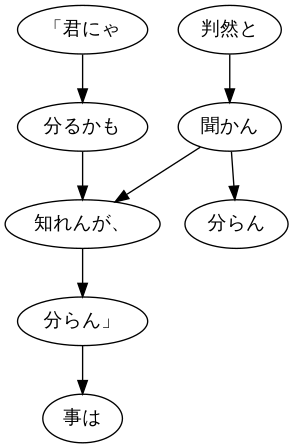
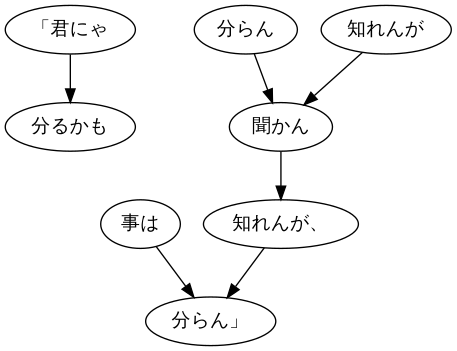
node "判然と": label "判然と" -> "知れんが"
edge "分るかも" -> "知れんが、": removed
edge "聞かん" -> "分らん": reversed
edge "分らん」" -> "事は": reversed
